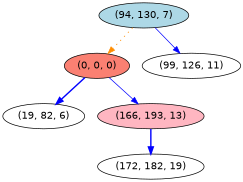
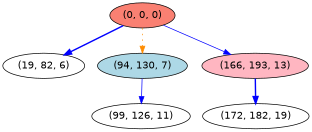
edge "(94, 130, 7)" -> "(0, 0, 0)": reversed
